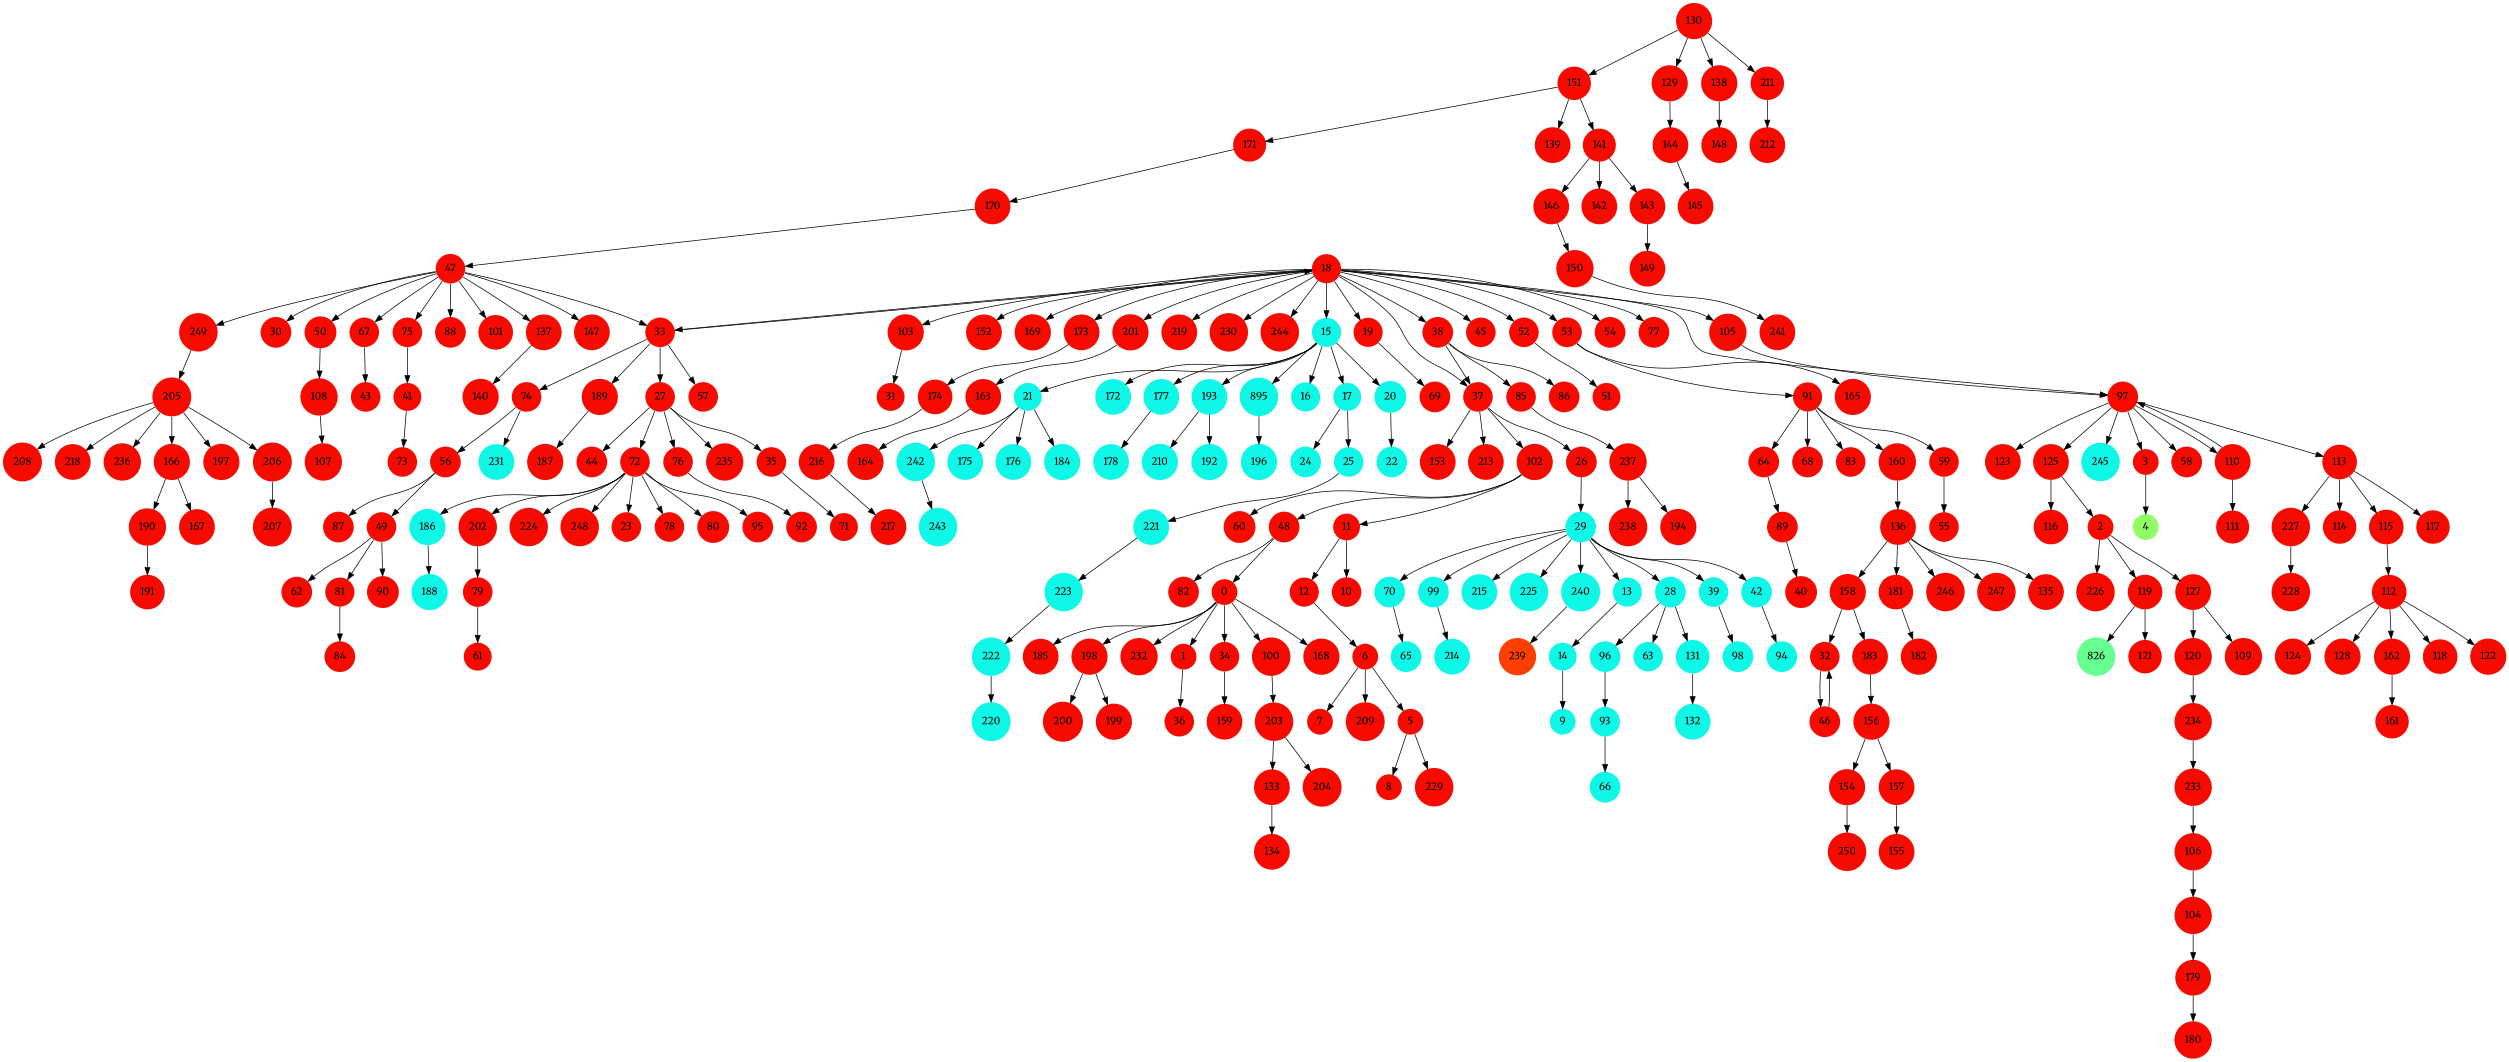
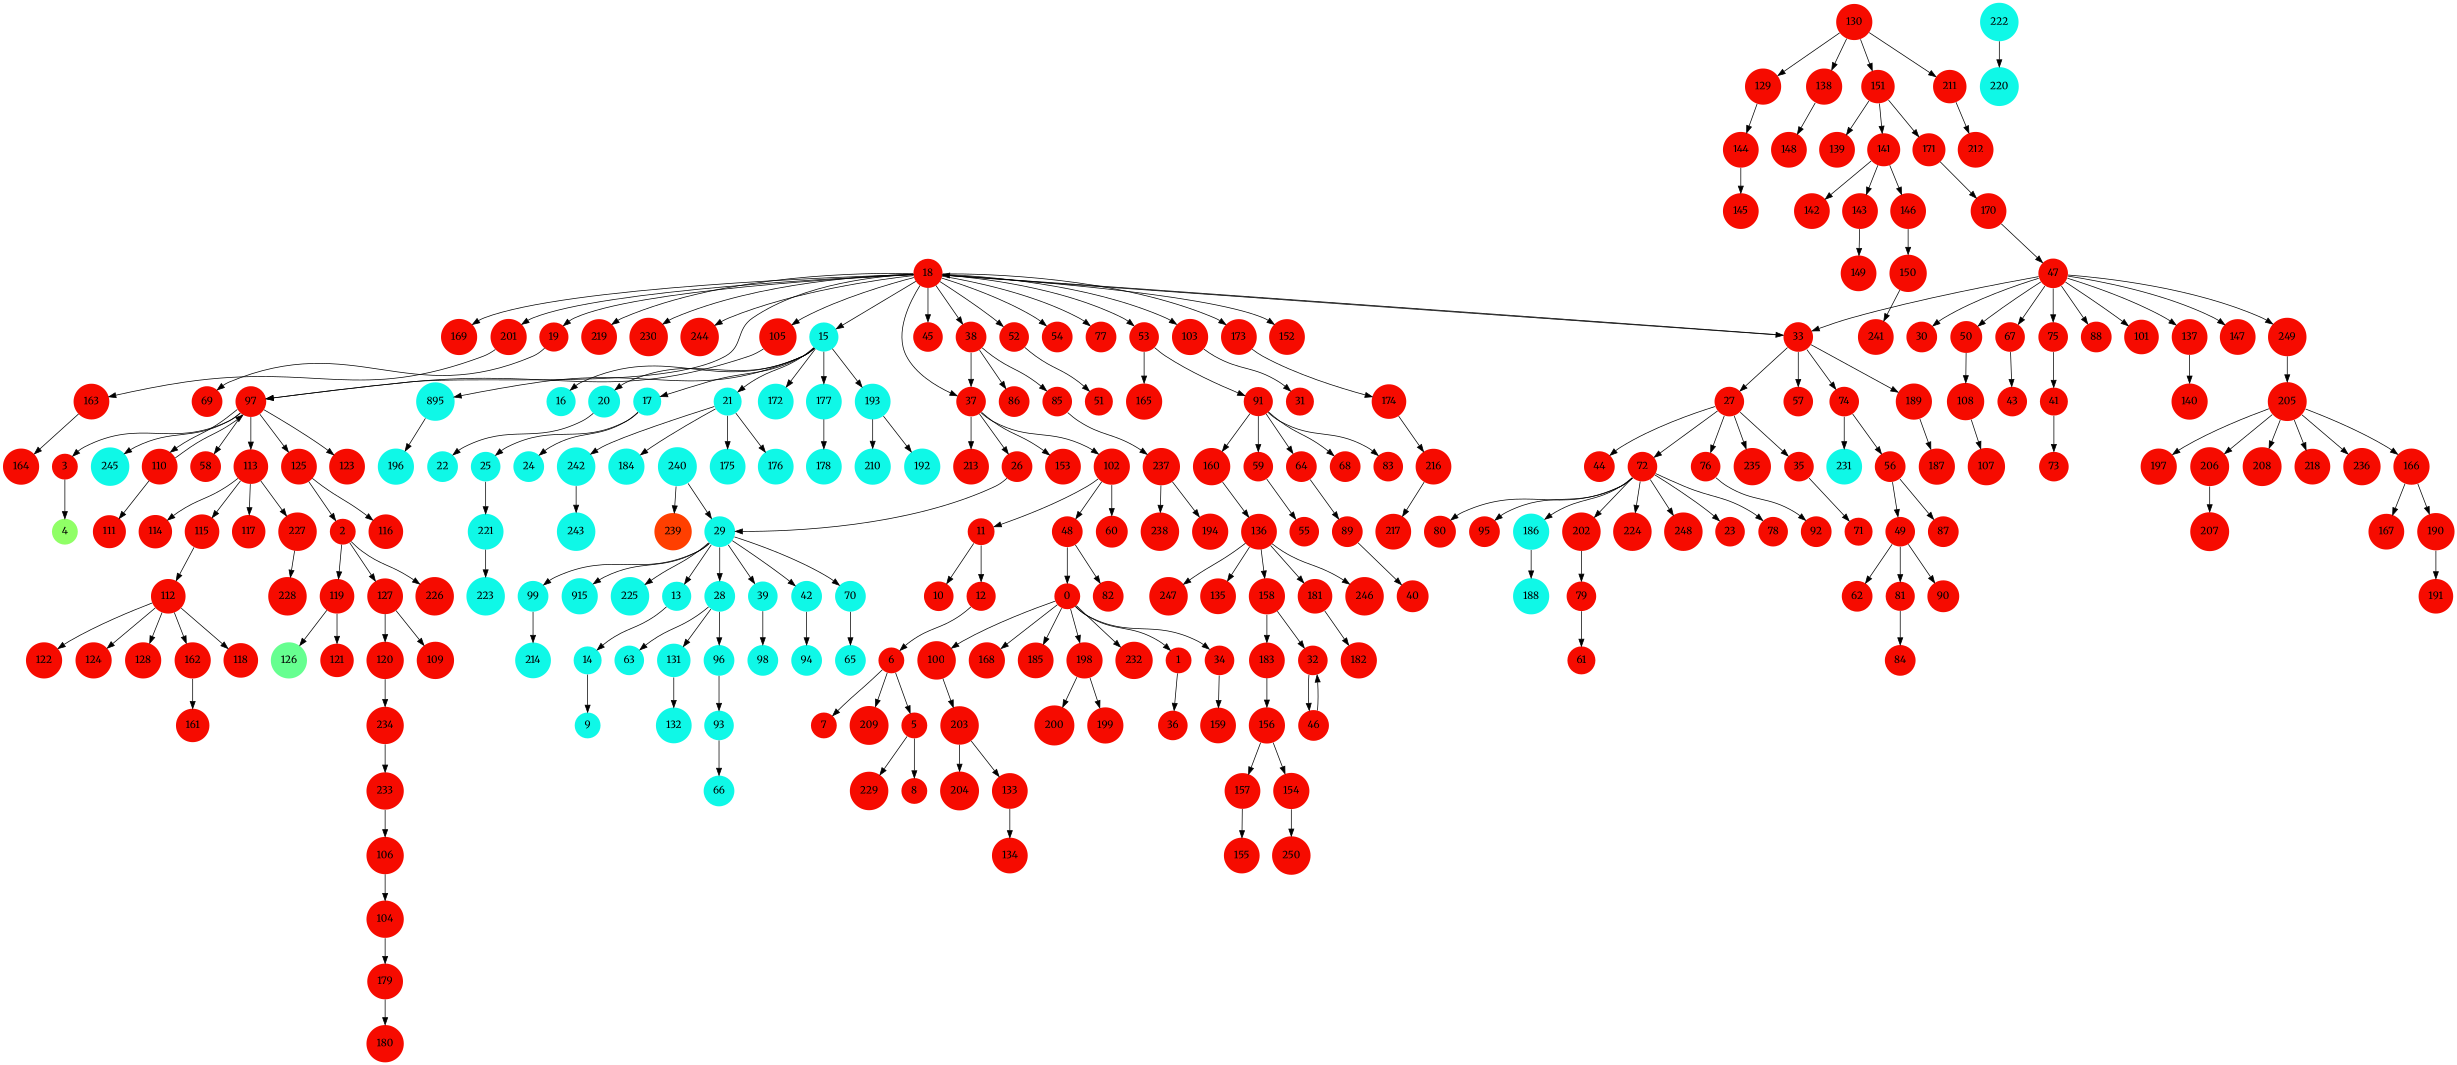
edge "29" -> "240": reversed
node "215": label "215" -> "915"
edge "223" -> "222": removed
node "826": label "826" -> "126"
